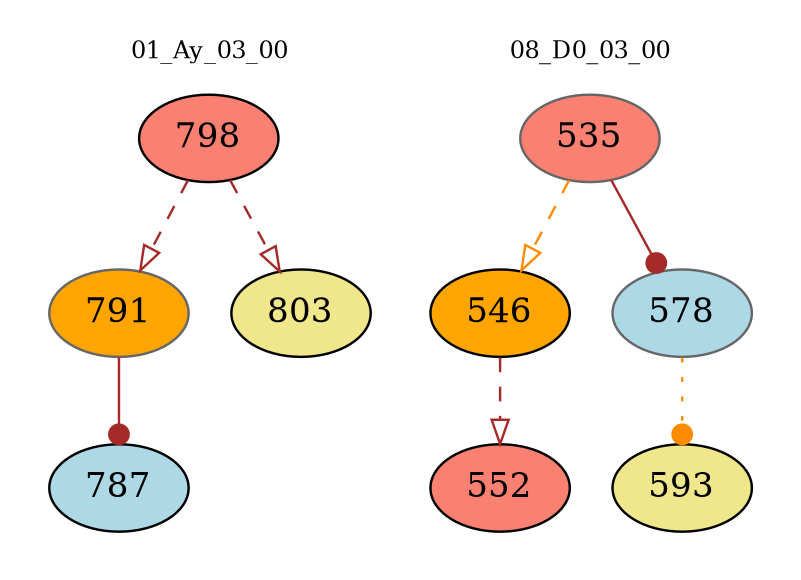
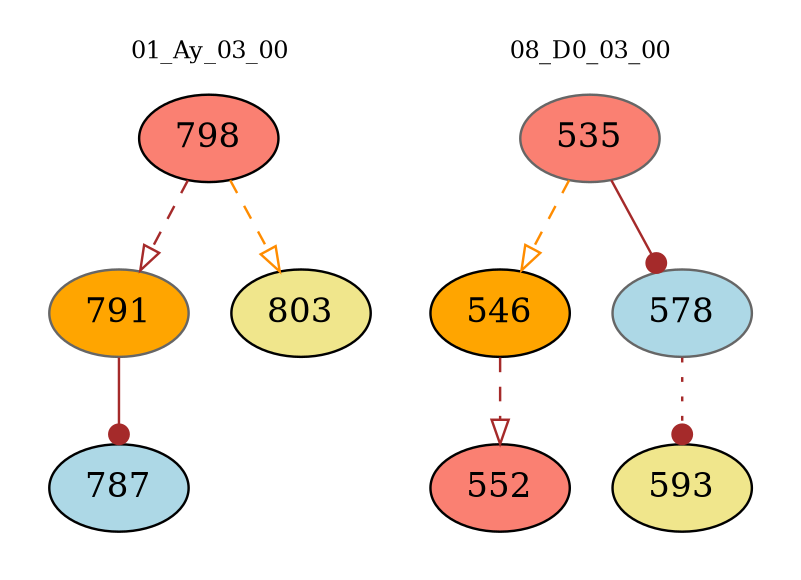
edge "798" -> "803": color brown -> darkorange
edge "578" -> "593": color darkorange -> brown
